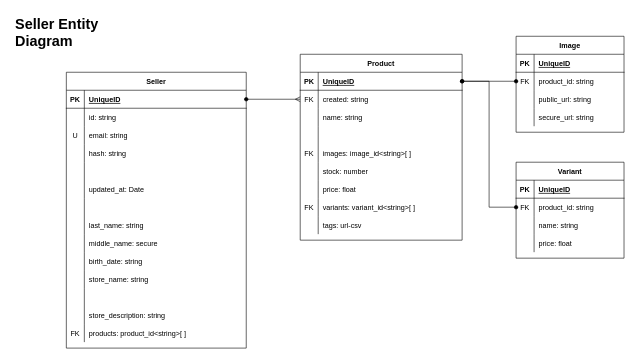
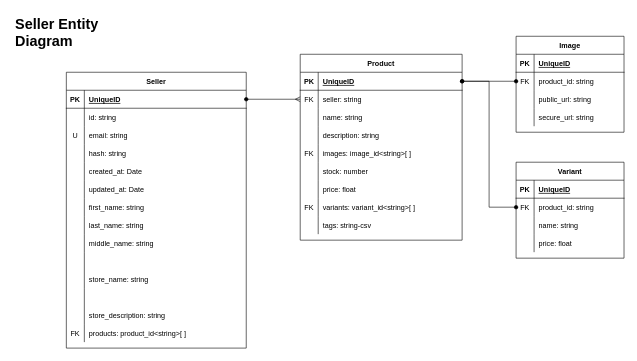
node "created: string": label "created: string" -> "seller: string"
node "description: string": added
node "created_at: Date": added
node "first_name: string": added
node "tags: url-csv": label "tags: url-csv" -> "tags: string-csv"
node "middle_name: secure": label "middle_name: secure" -> "middle_name: string"
node "birth_date: string": removed
